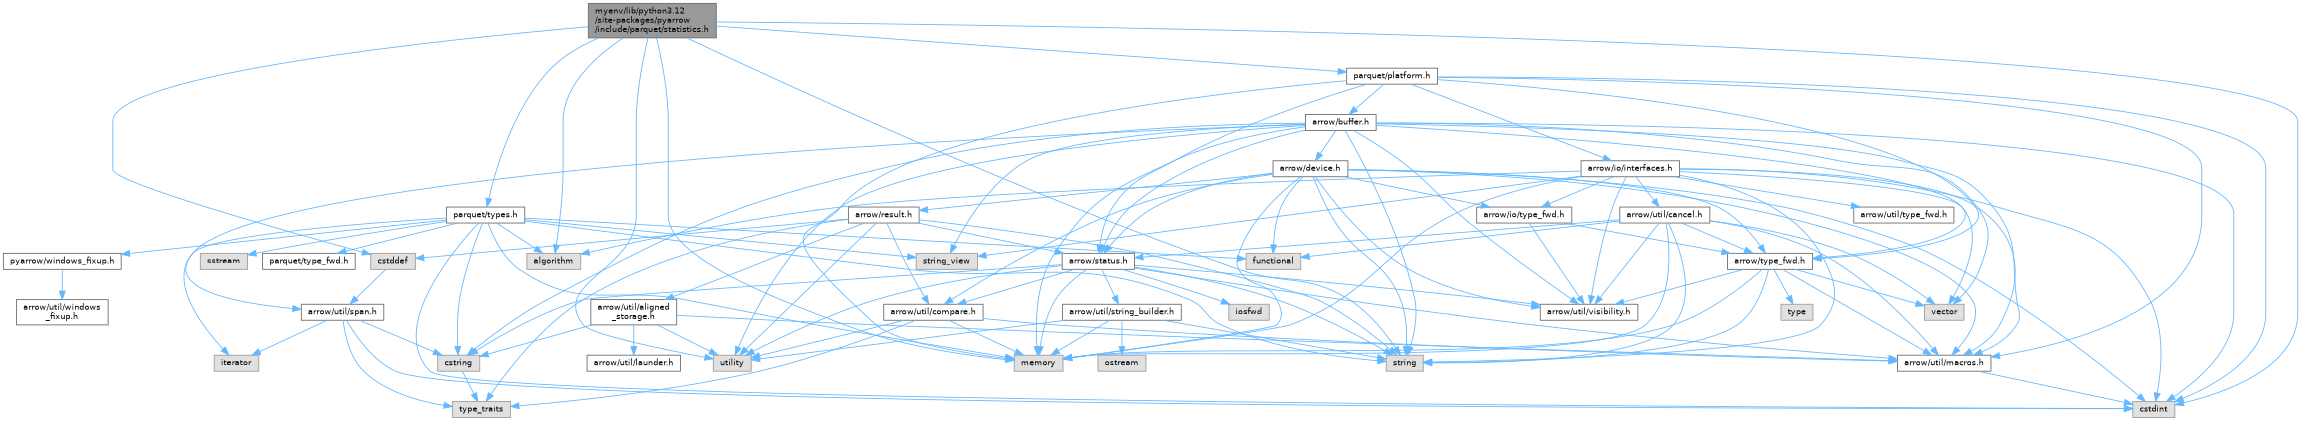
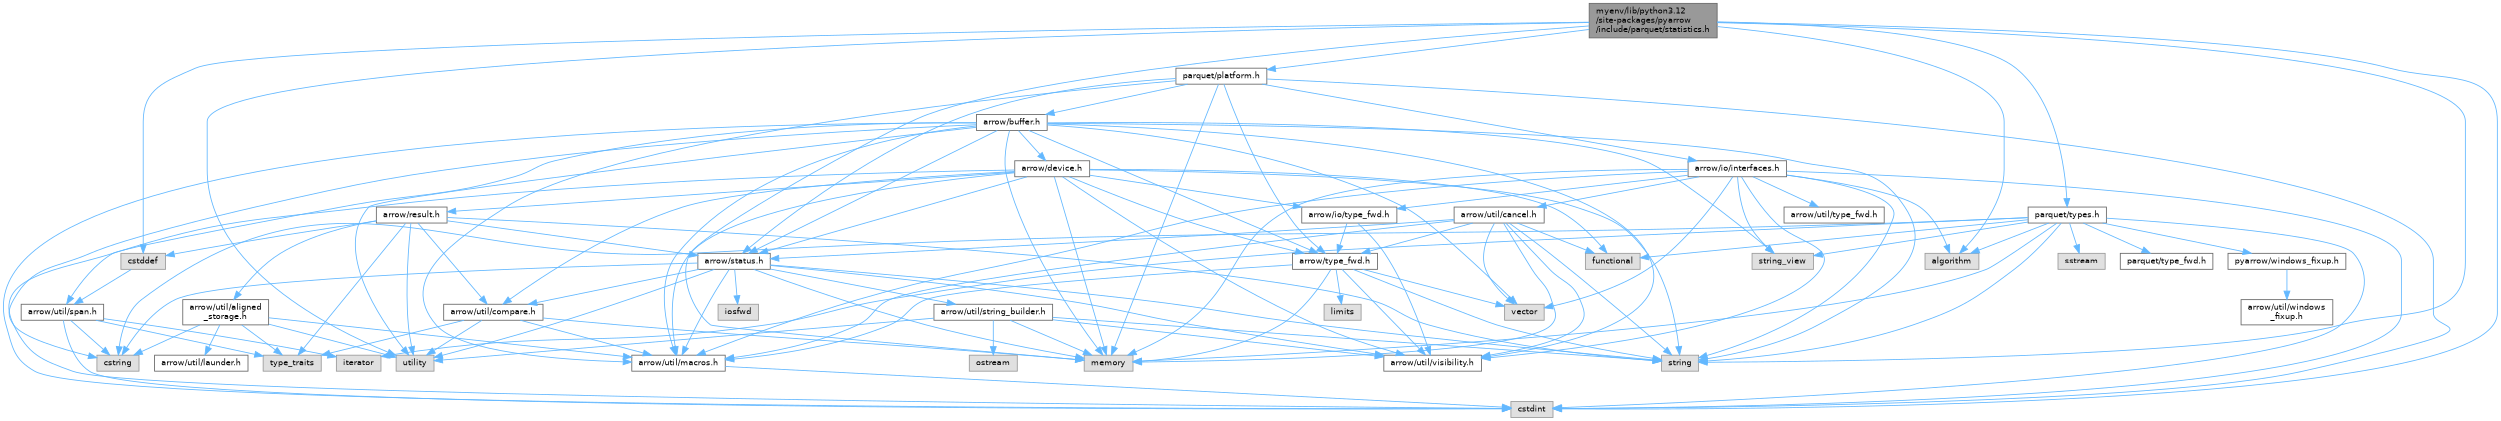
node "type": label "type" -> "limits"
edge "arrow/util/string_builder.h" -> "arrow/util/visibility.h": added
edge "cstring" -> "type_traits": now "arrow/util/aligned _storage.h" -> "type_traits"
